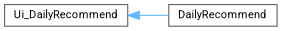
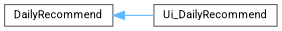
edge "DailyRecommend" -> "Ui_DailyRecommend": reversed
